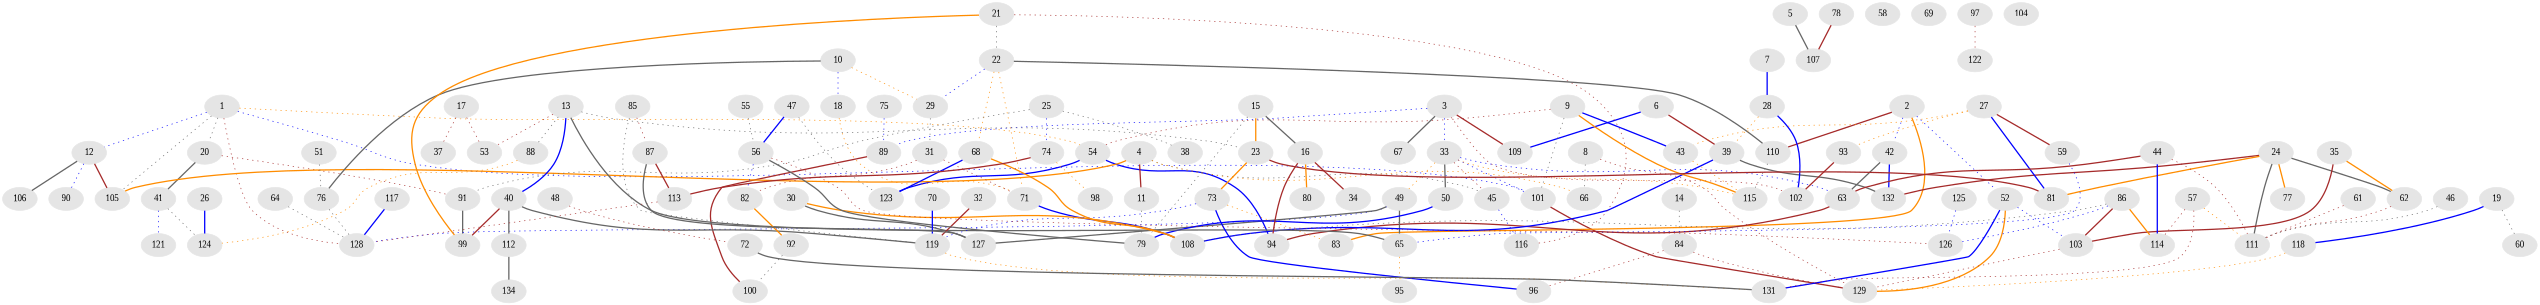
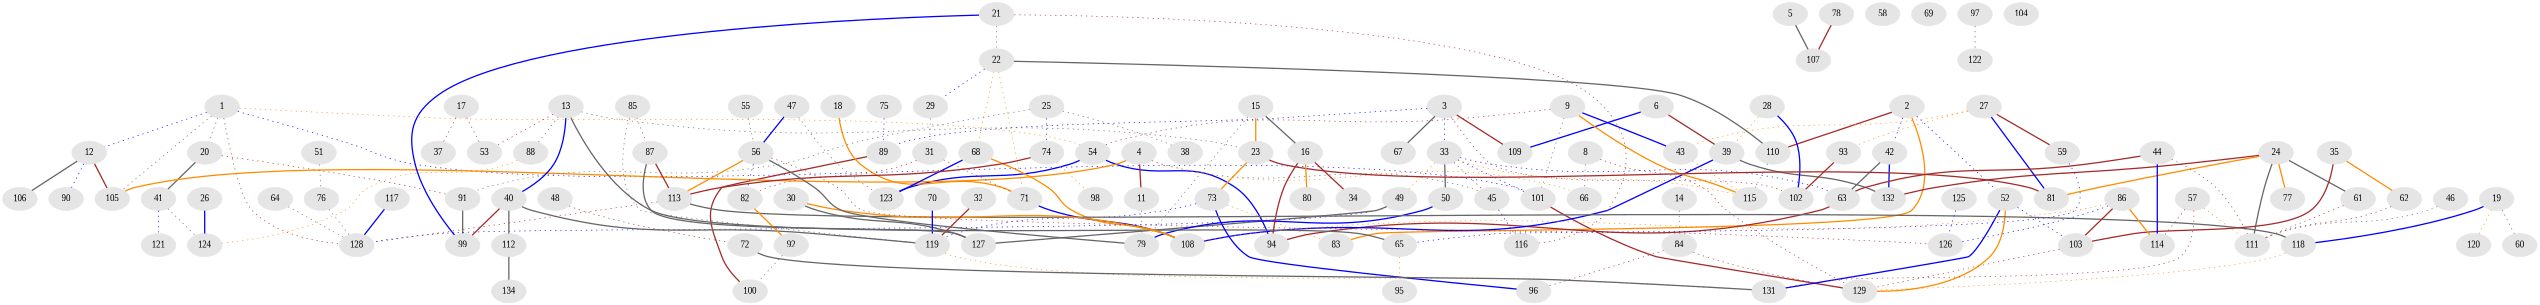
edge "21" -- "99": color darkorange -> blue
node "10": removed
node "7": removed
edge "18" -- "71": style dotted -> bold
edge "24" -- "62": now "24" -- "61"
edge "56" -- "113": added
edge "113" -- "118": added
edge "49" -- "65": removed
edge "86" -- "108": color gray40 -> darkorange
node "120": added
